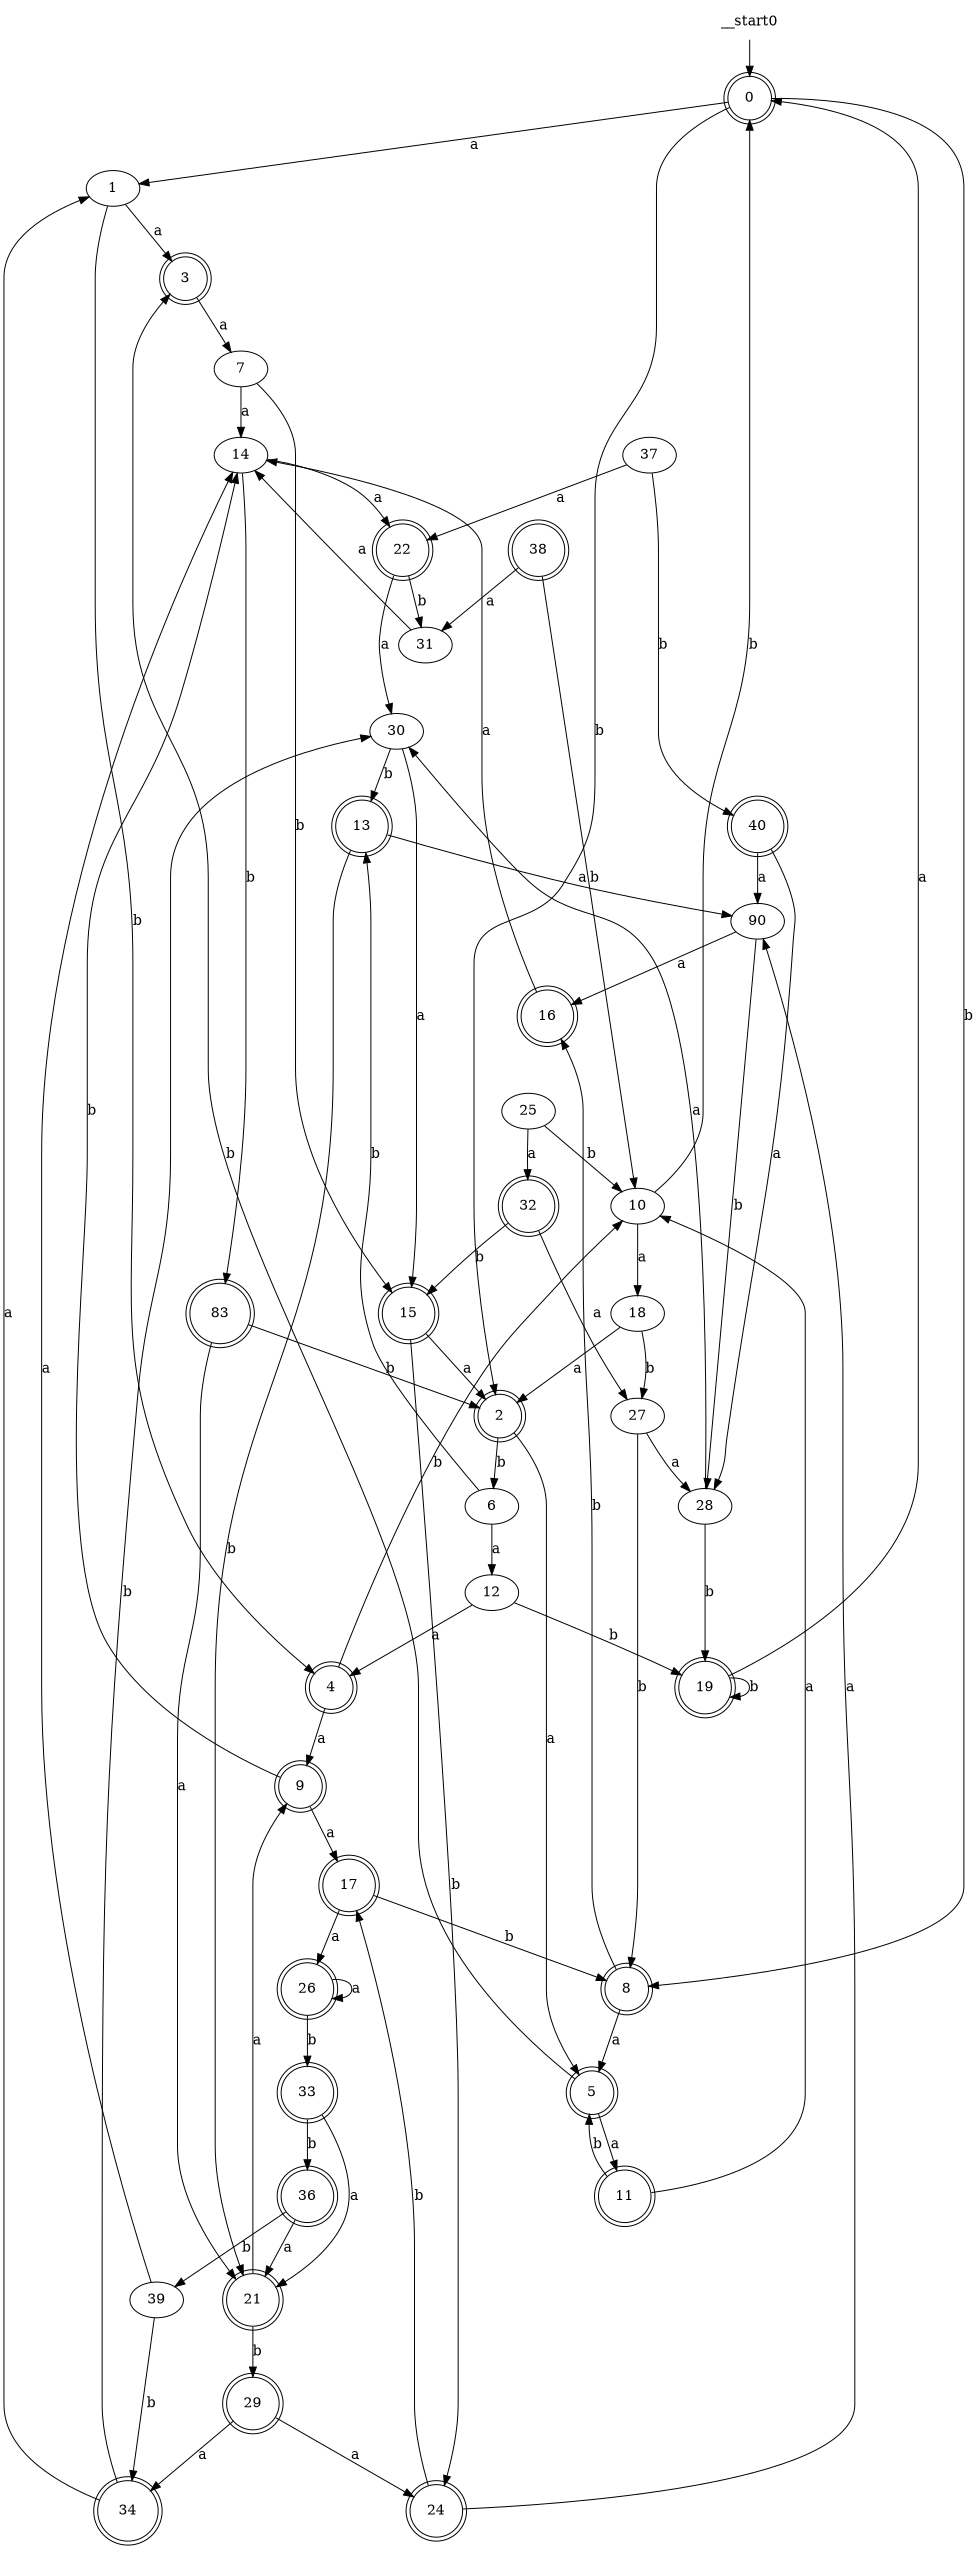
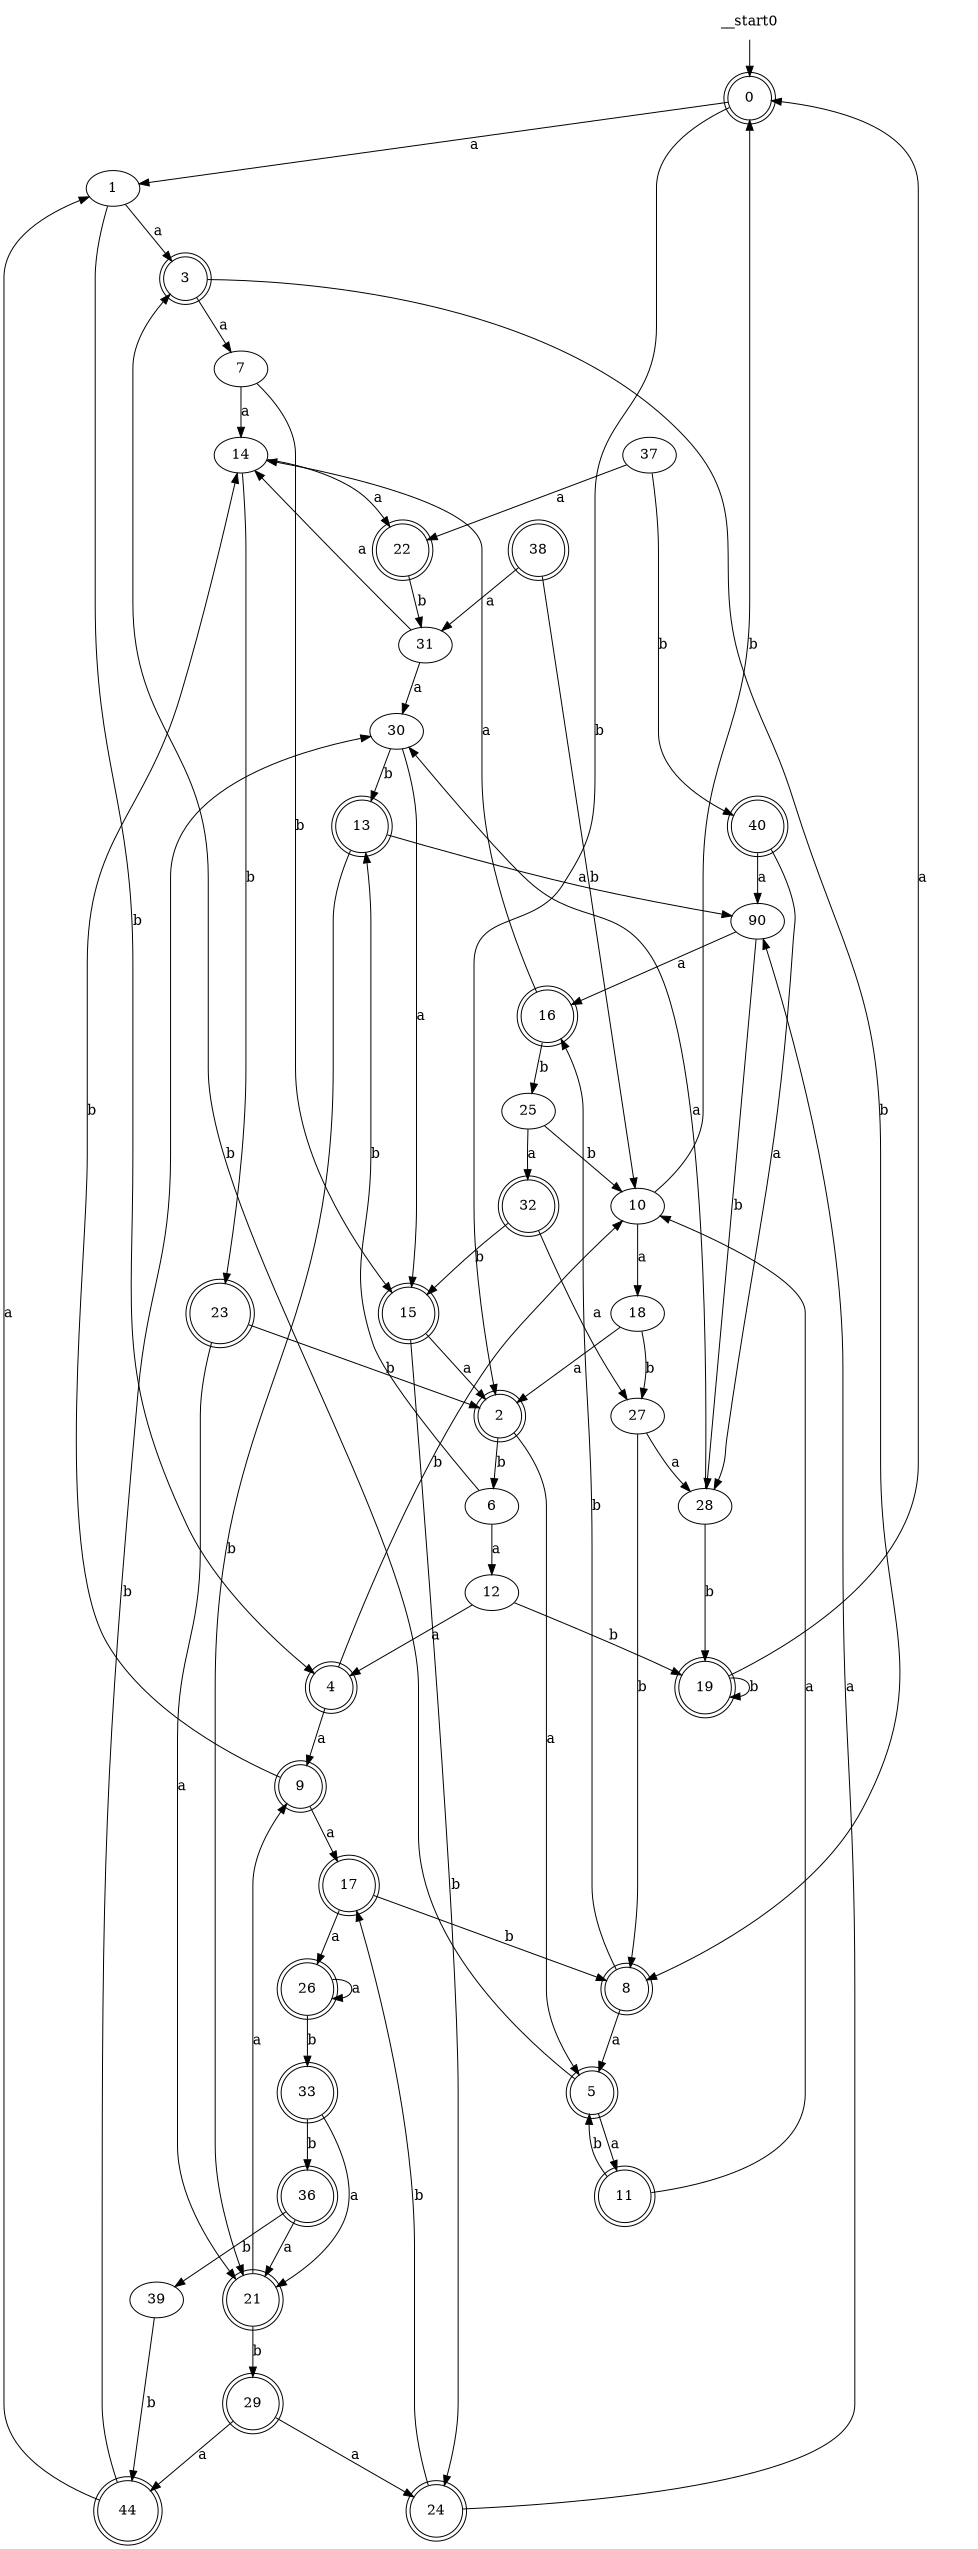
edge "22" -> "30": now "31" -> "30"
edge "16" -> "25": added, label "b"
edge "0" -> "8": now "3" -> "8"
node "83": label "83" -> "23"
edge "39" -> "14": removed, label "a"
node "34": label "34" -> "44"
